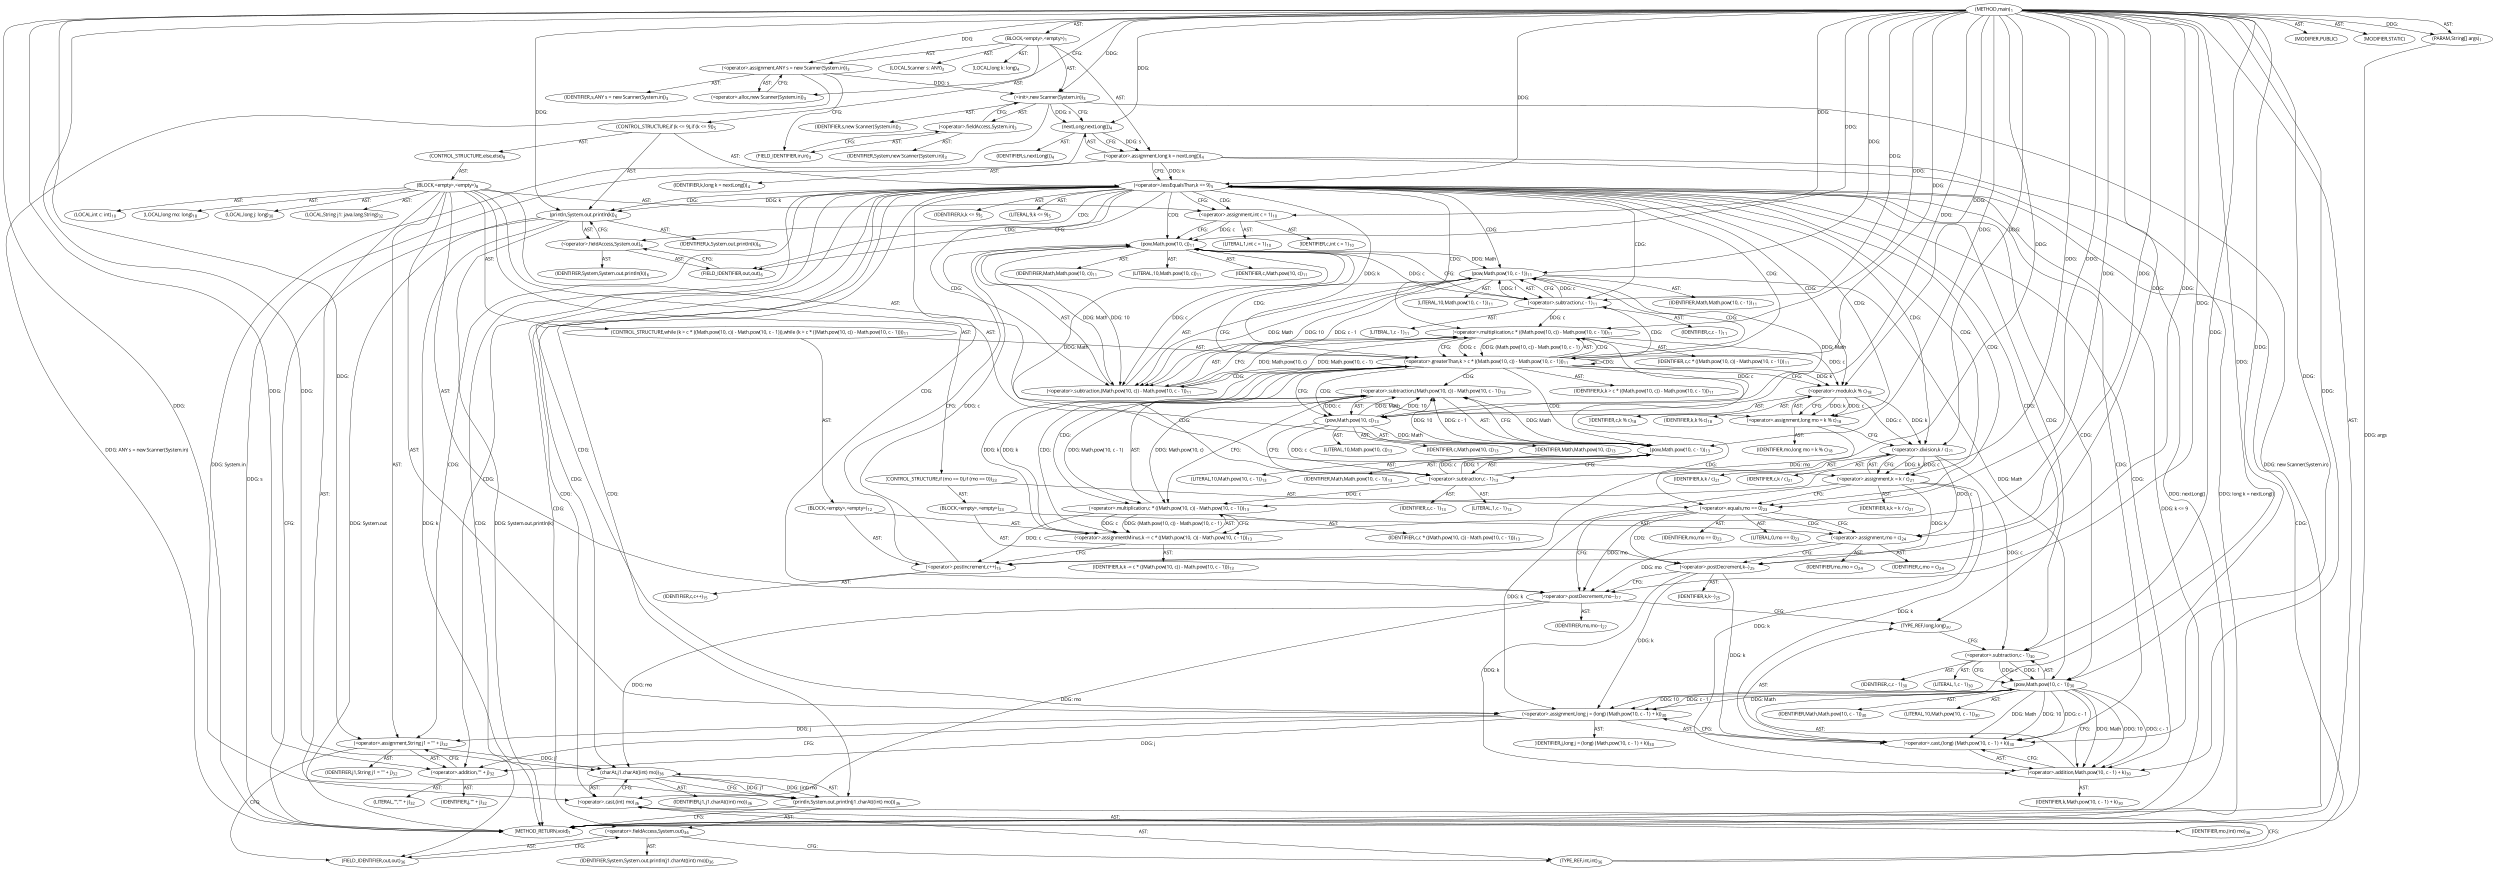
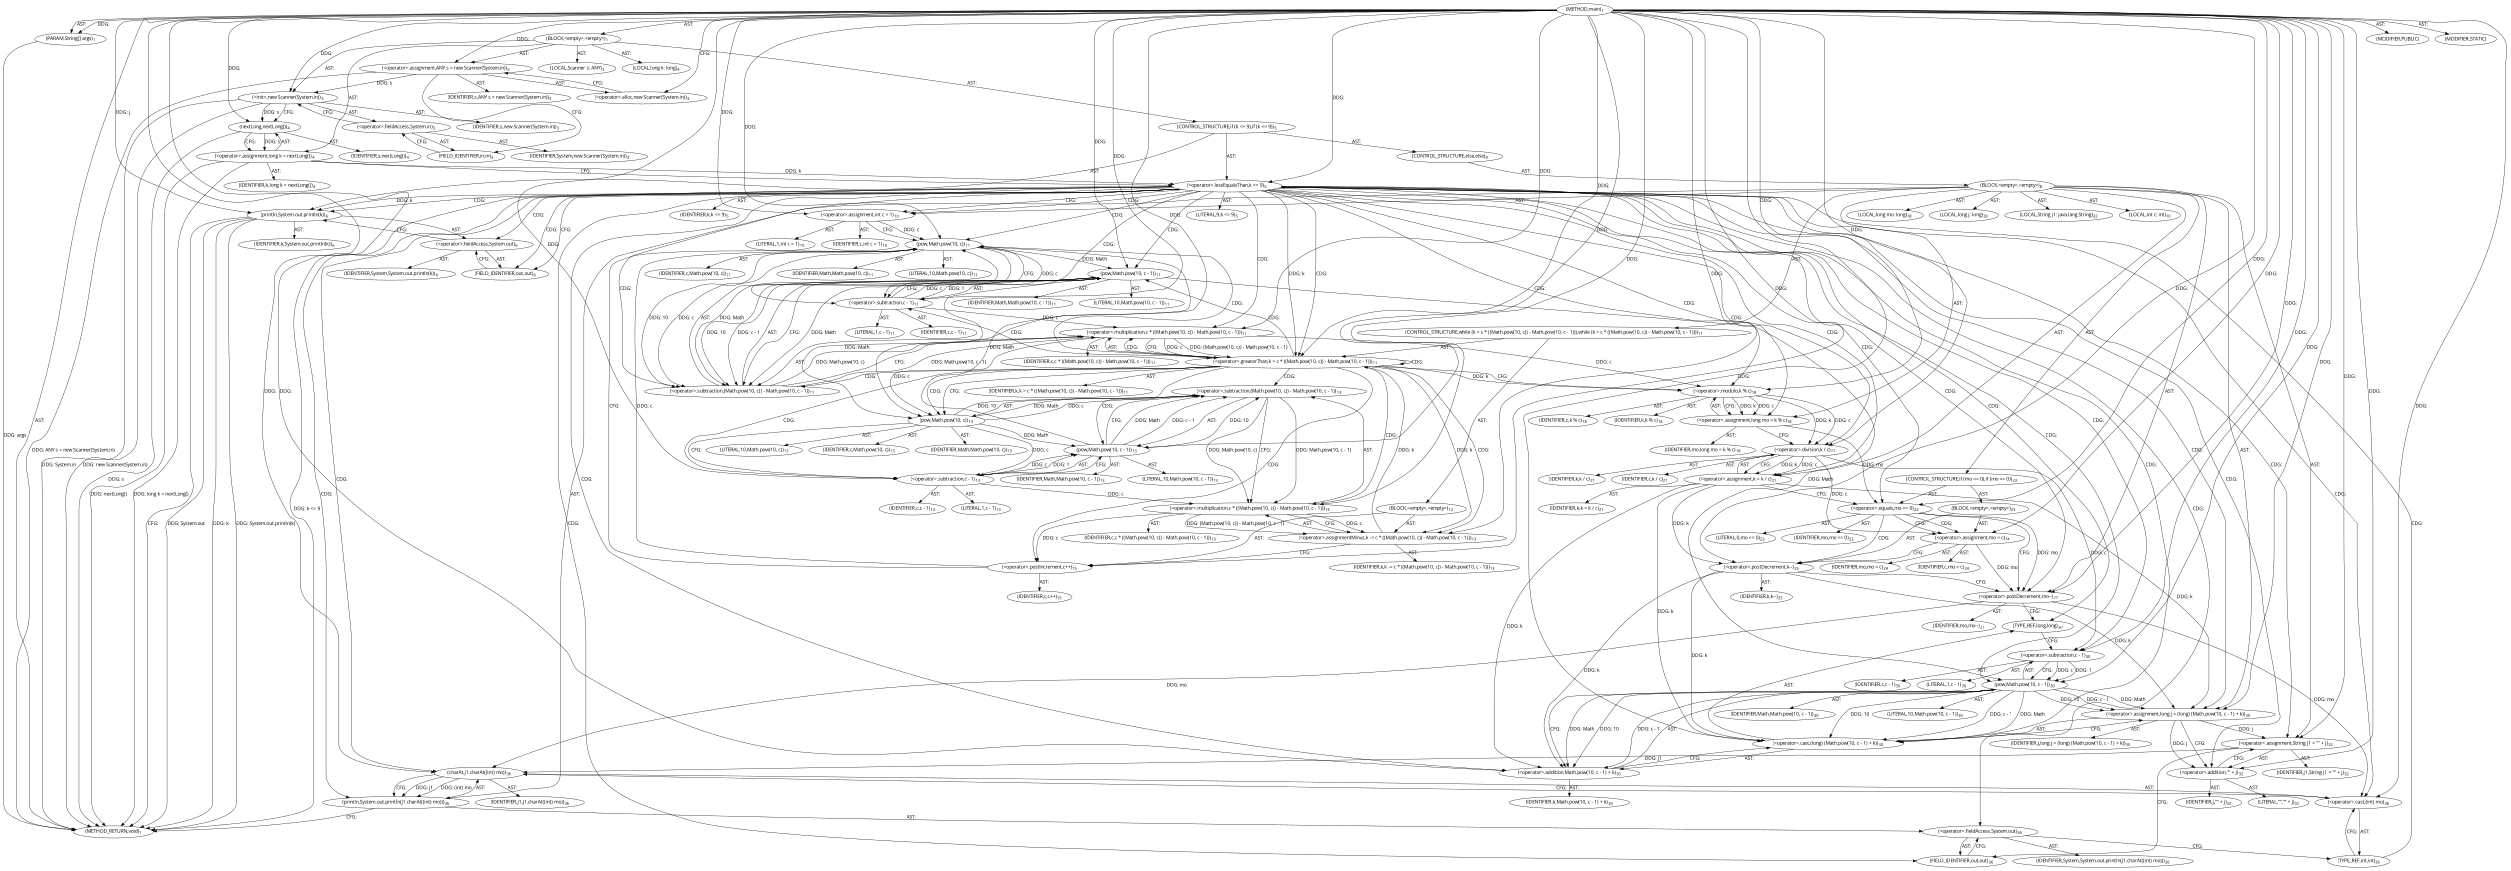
edge "(METHOD,main)" -> "(println,System.out.println(k))": label "DDG: " -> "DDG: j"
node "(IDENTIFIER,mo,(int) mo)": removed
